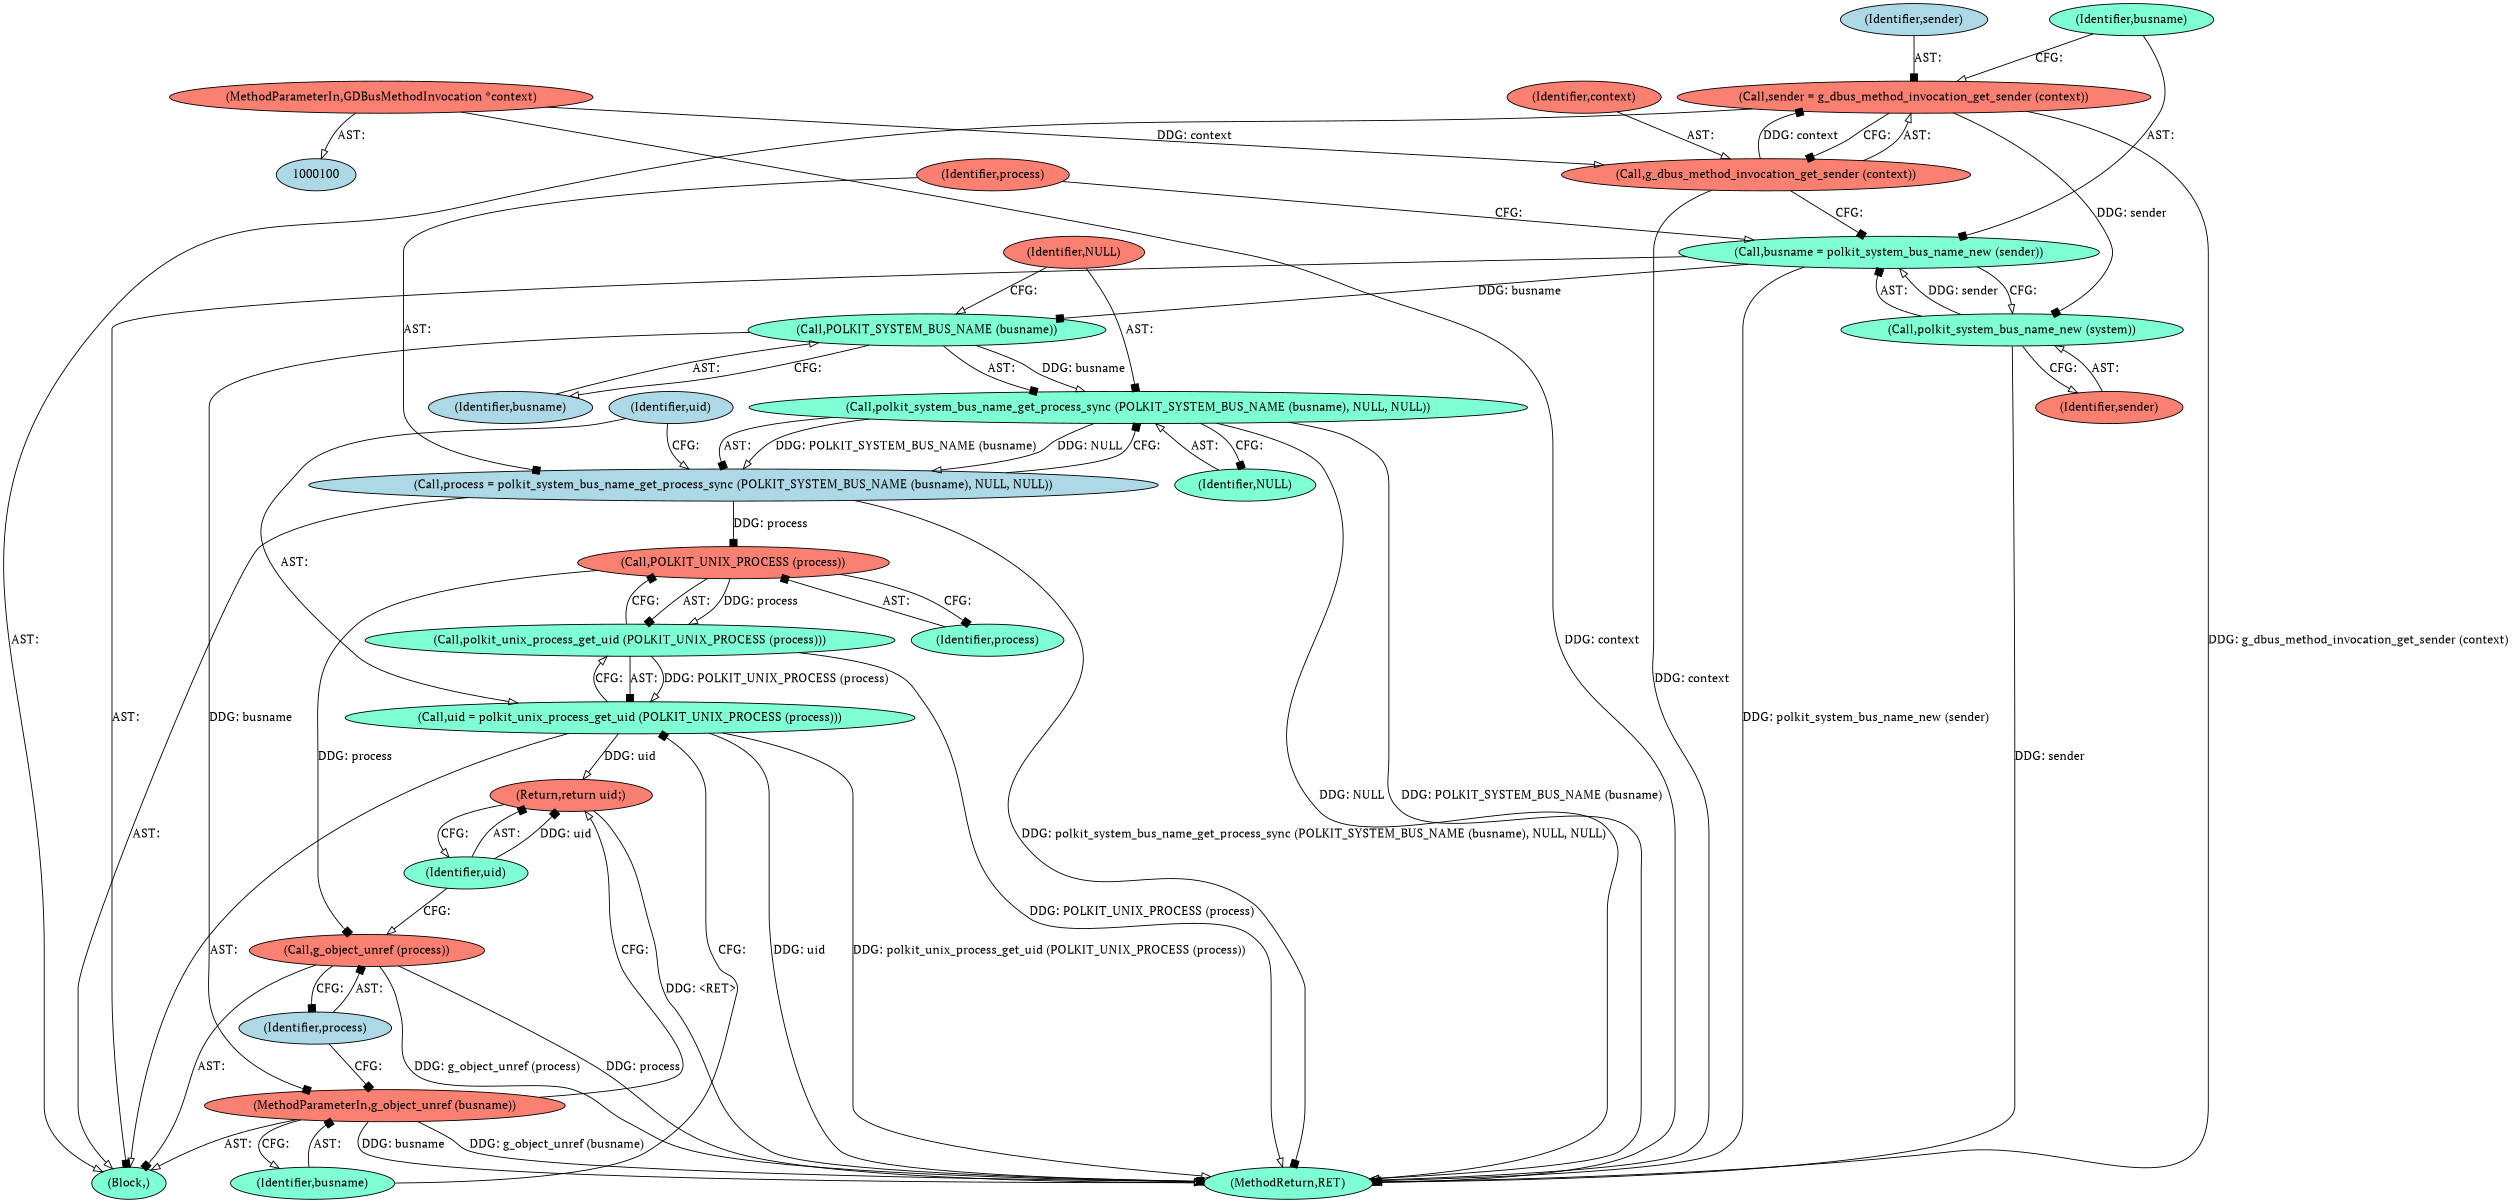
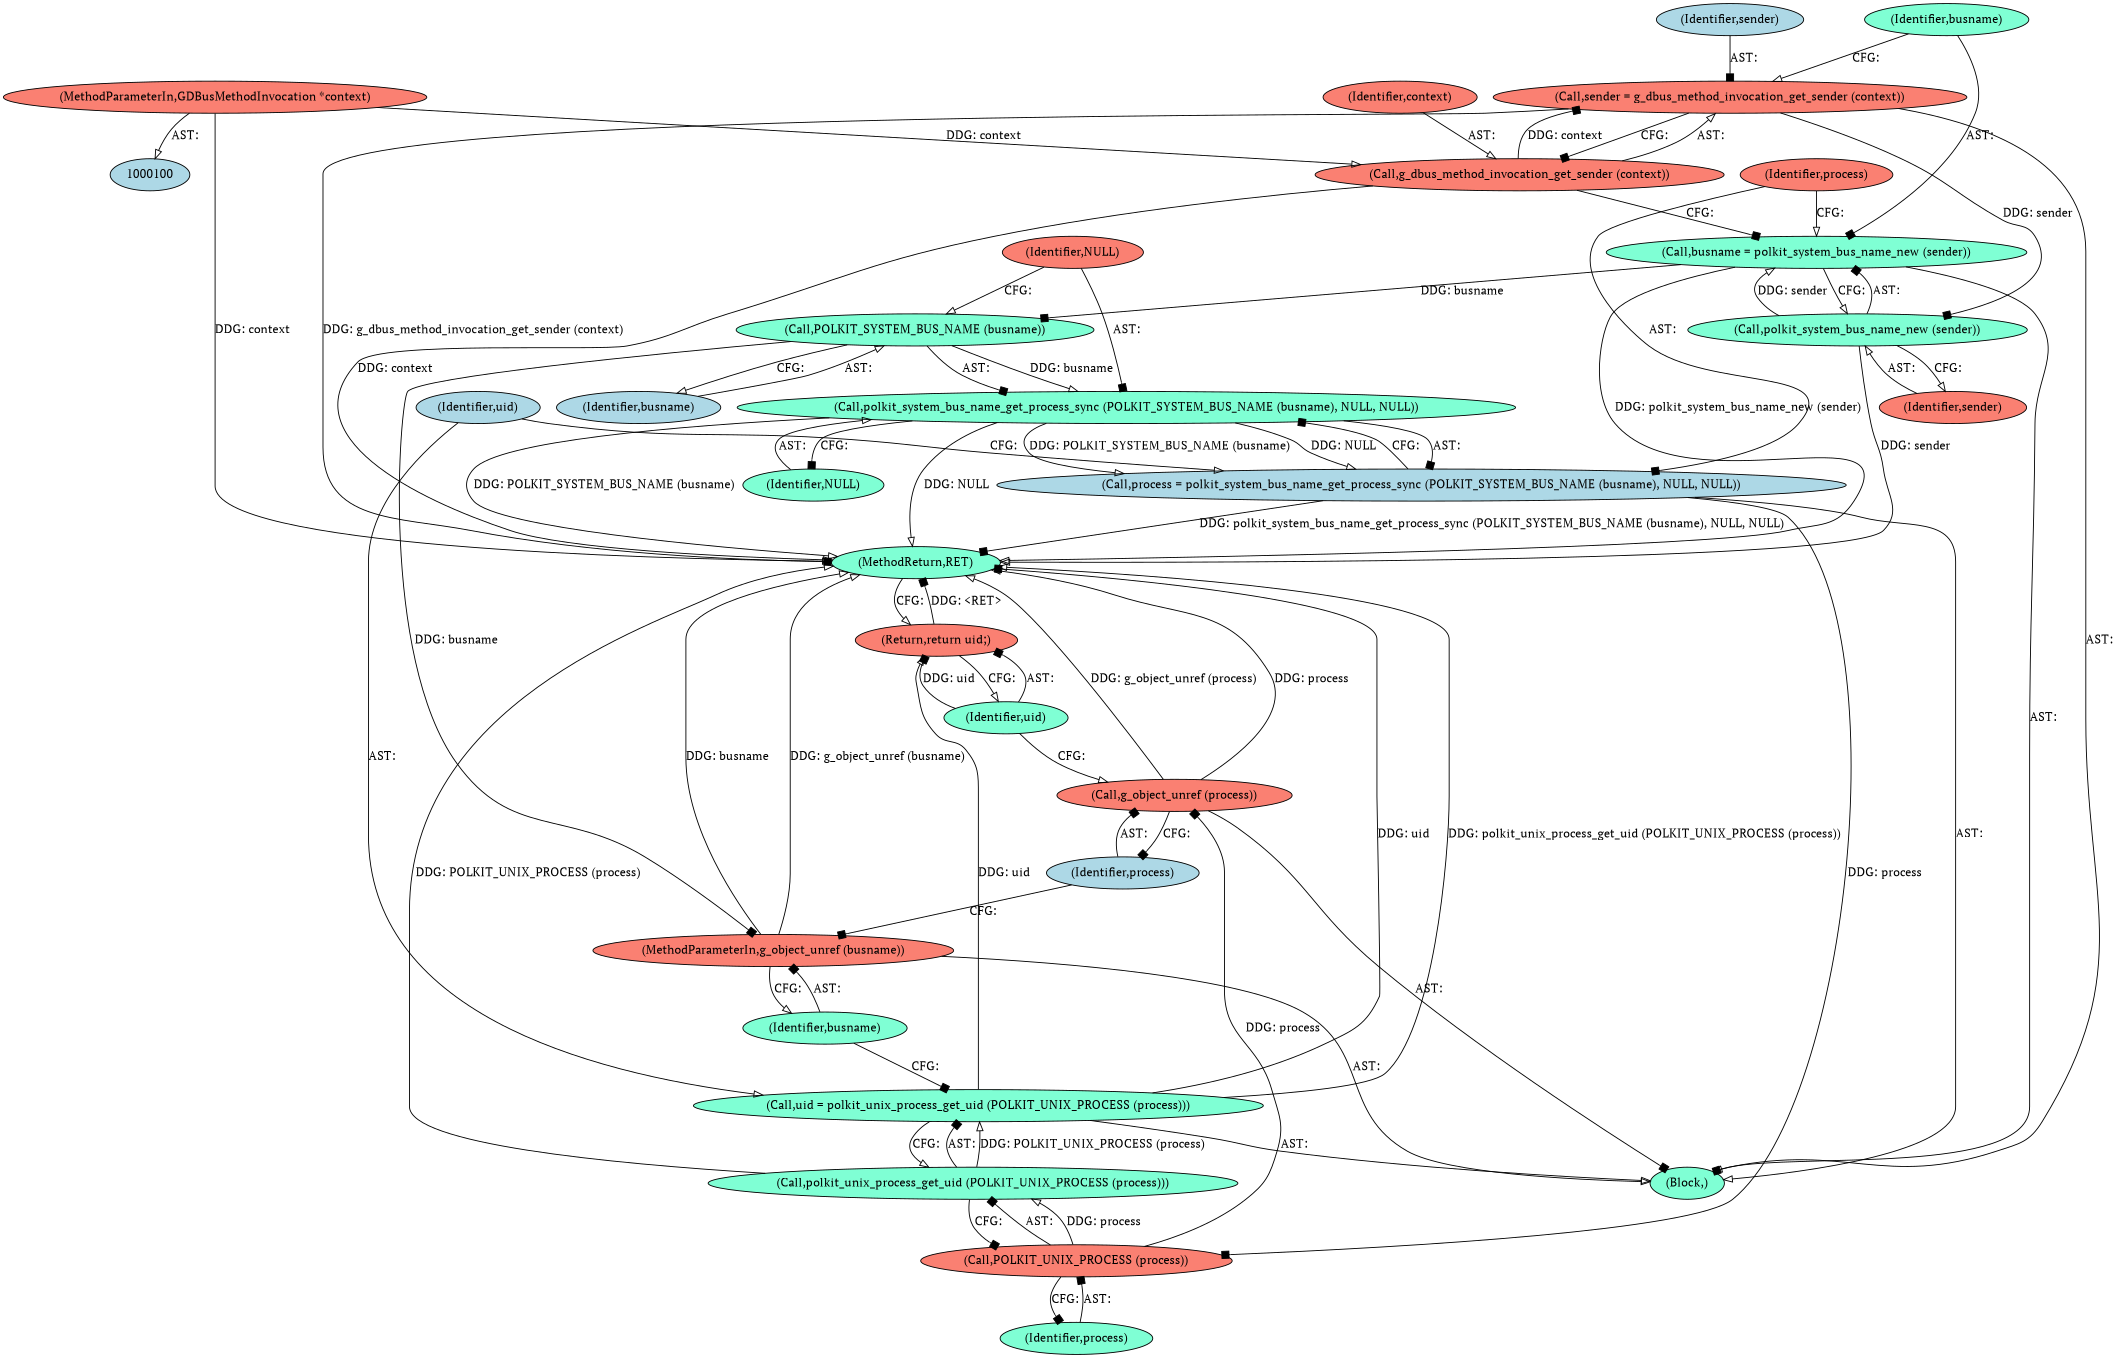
node "(Call,polkit_system_bus_name_new (system))": label "(Call,polkit_system_bus_name_new (system))" -> "(Call,polkit_system_bus_name_new (sender))"
edge "(MethodParameterIn,g_object_unref (busname))" -> "(Return,return uid;)": now "(MethodReturn,RET)" -> "(Return,return uid;)"
